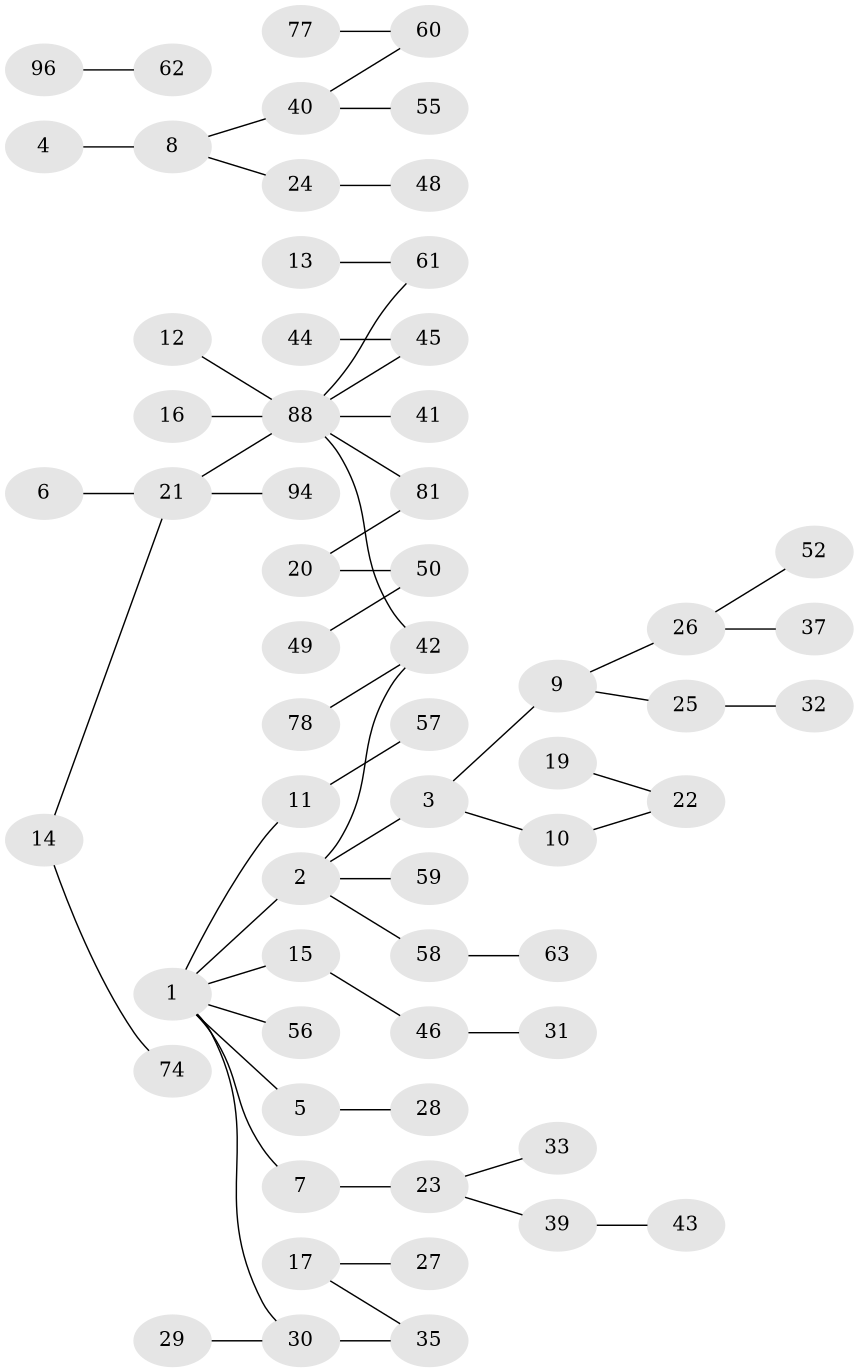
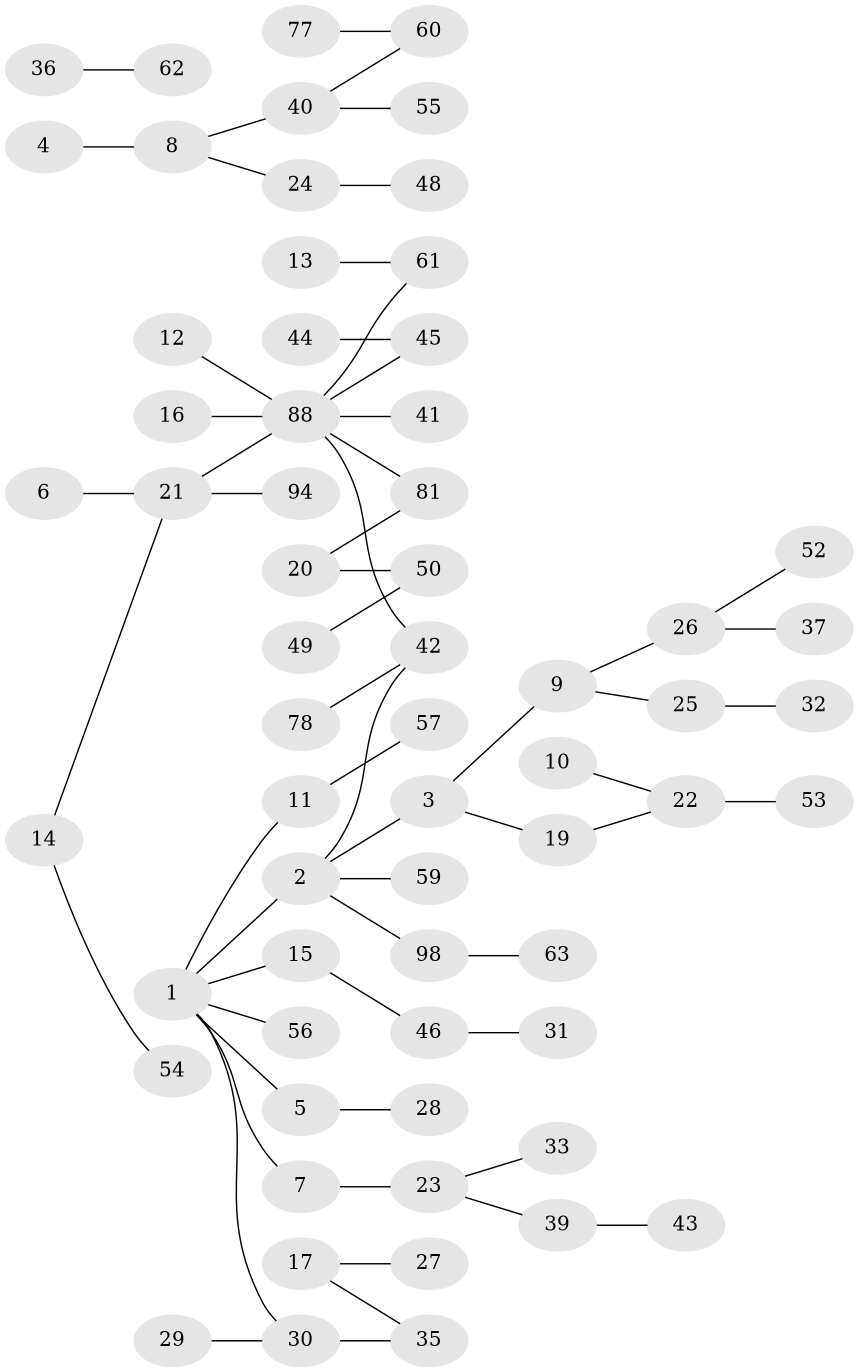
node "96": label "96" -> "36"
node "53": added
edge "3" -- "10": now "3" -- "19"
node "58": label "58" -> "98"
node "74": label "74" -> "54"
